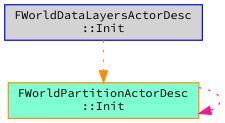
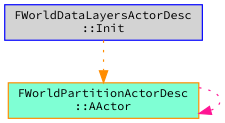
node "FWorldPartitionActorDesc ::Init": label "FWorldPartitionActorDesc ::Init" -> "FWorldPartitionActorDesc ::AActor"
